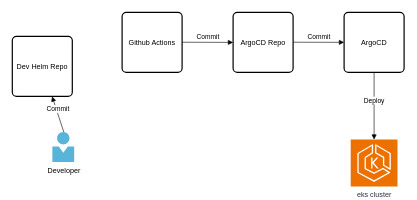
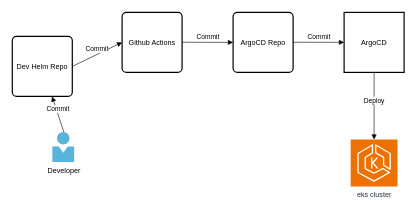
node "ArgoCD": shape rounded rectangle -> rectangle
edge "Dev Helm Repo" -> "Github Actions": added, label "Commit"
